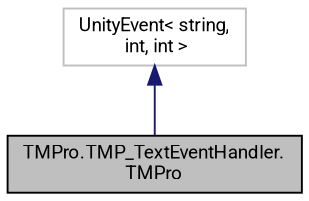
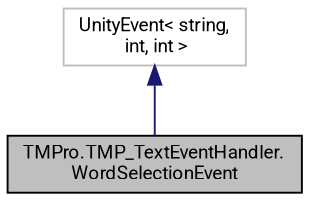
node "TMPro.TMP_TextEventHandler. TMPro": label "TMPro.TMP_TextEventHandler. TMPro" -> "TMPro.TMP_TextEventHandler. WordSelectionEvent"
